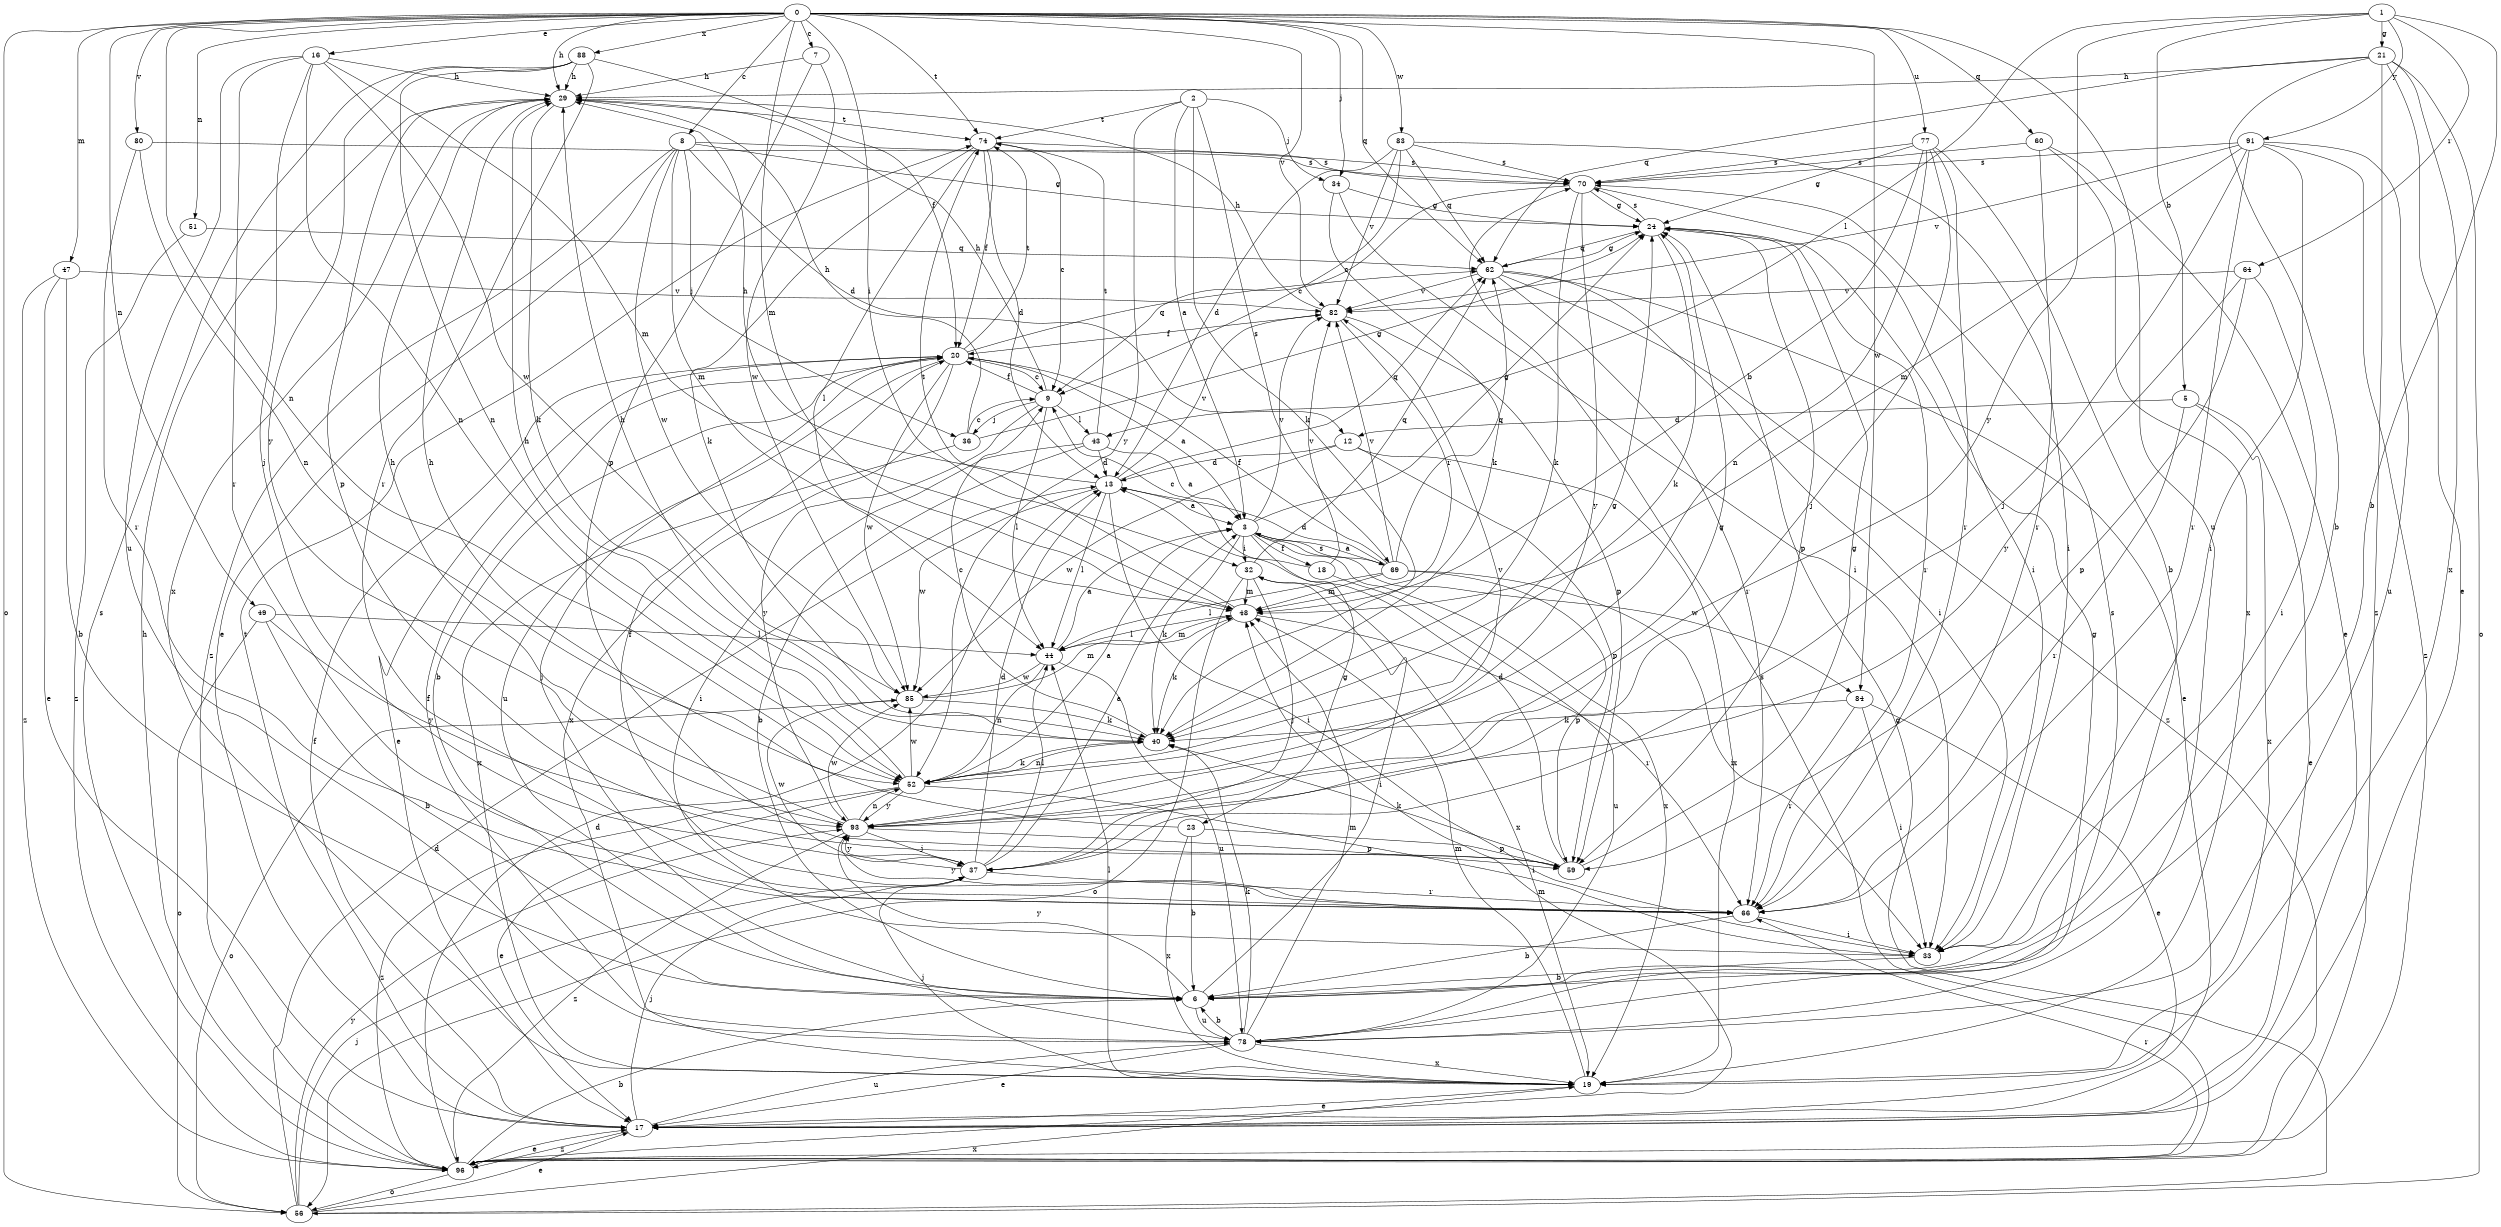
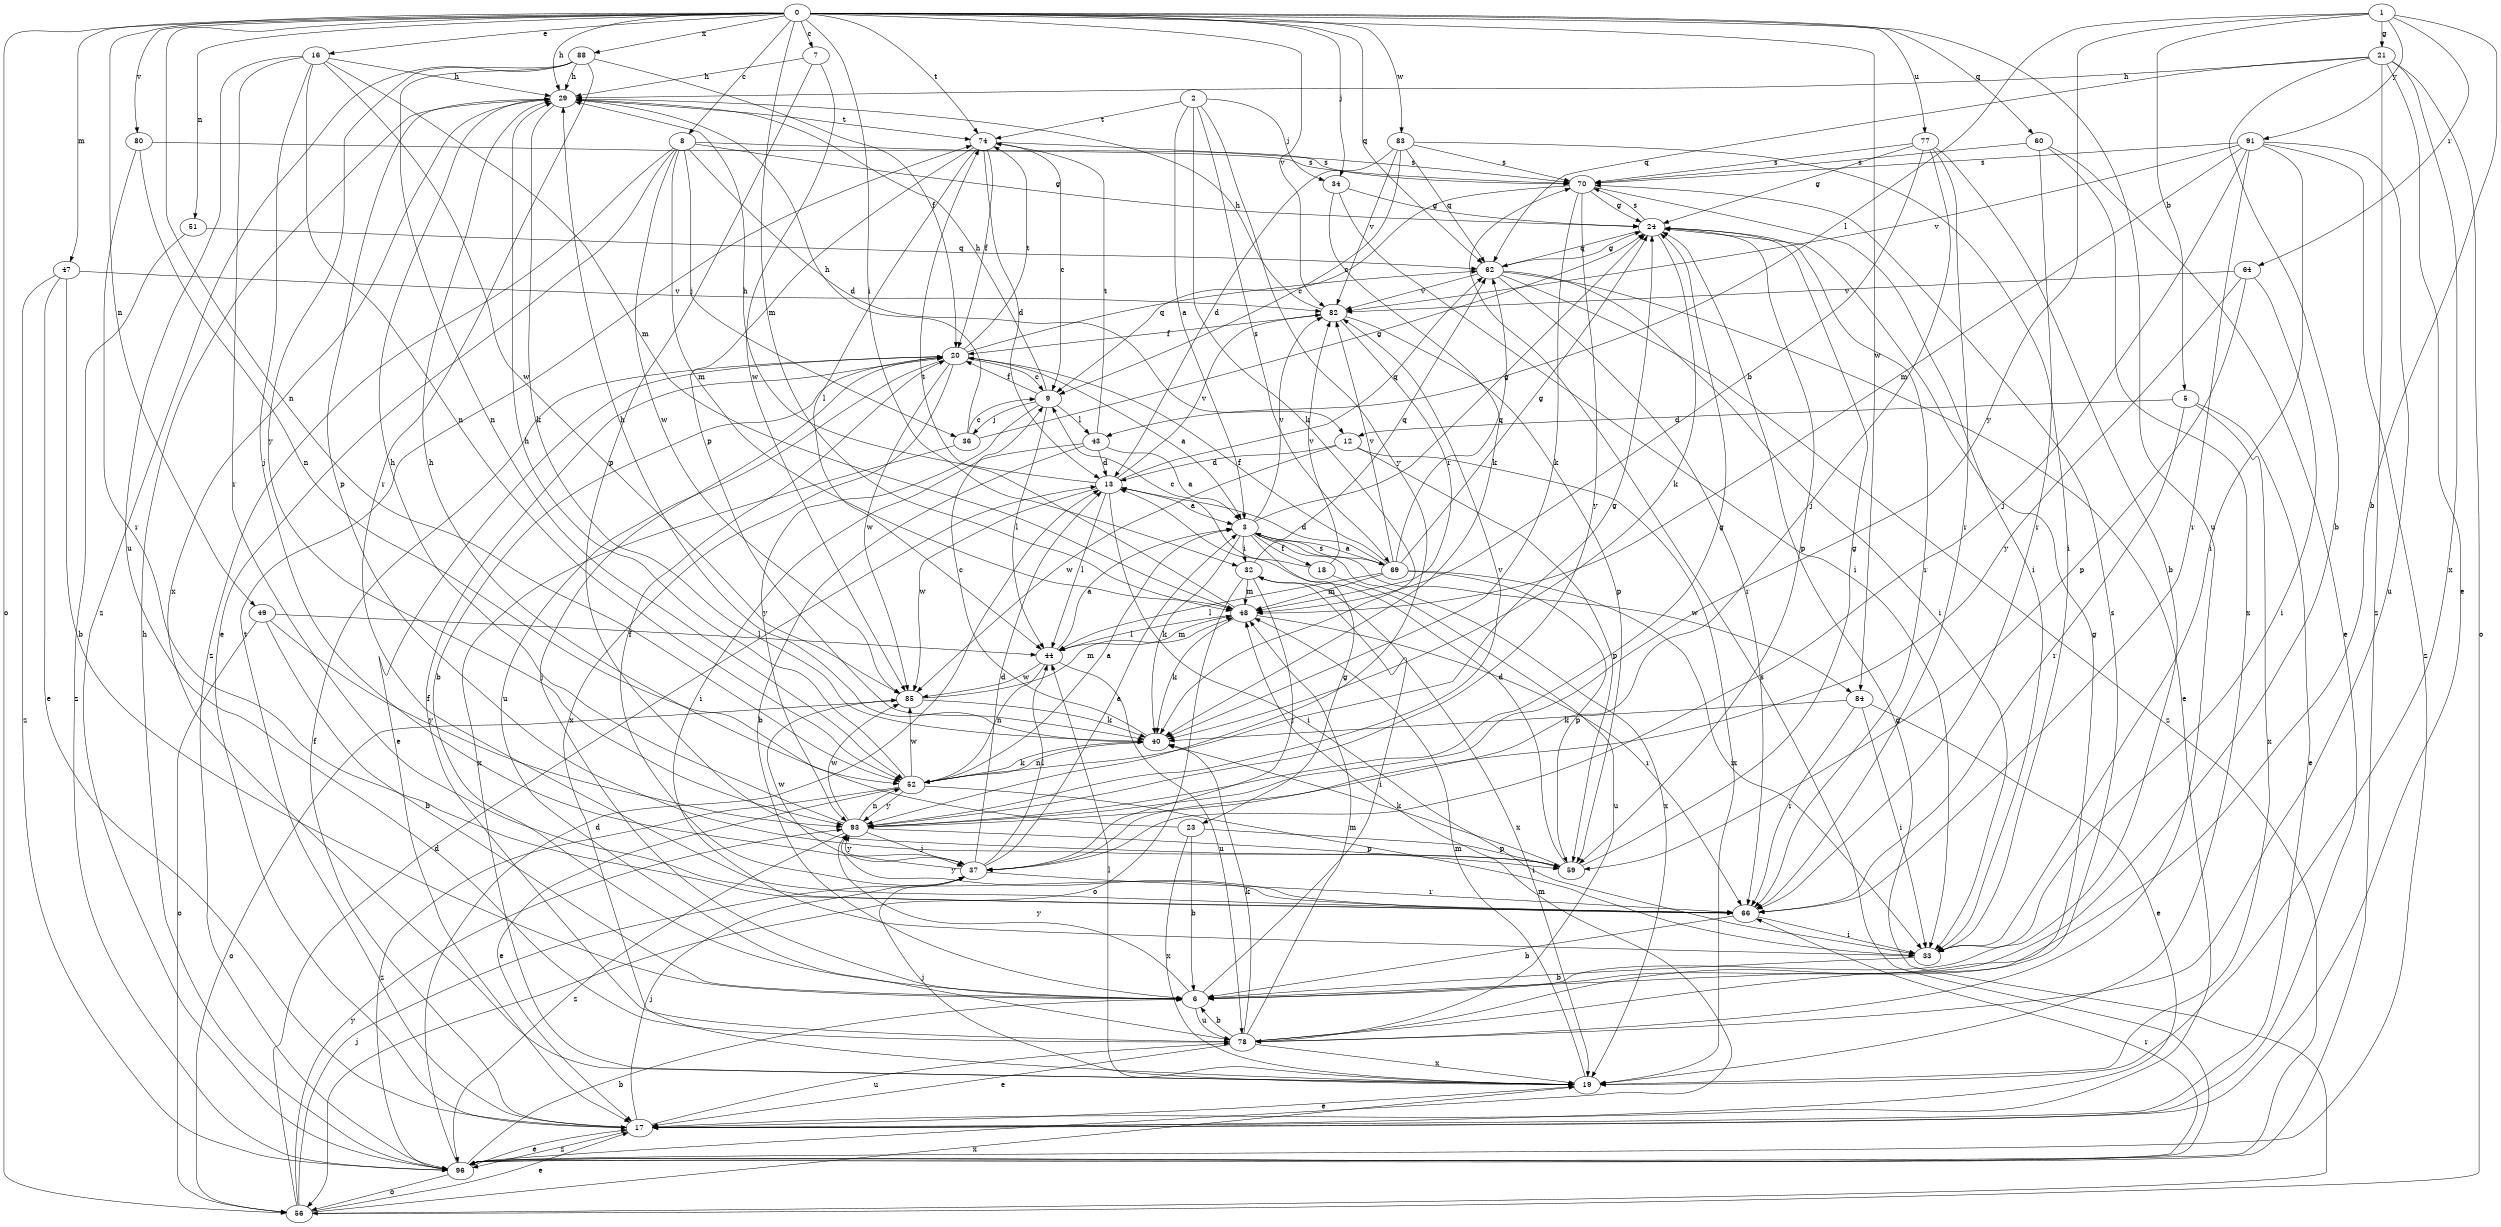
edge "69" -> "24": added, label "g"
edge "74" -> "40": label "k" -> "p"
edge "2" -> "52": now "2" -> "93"
edge "88" -> "96": label "s" -> "z"
edge "77" -> "52": removed, label "n"
